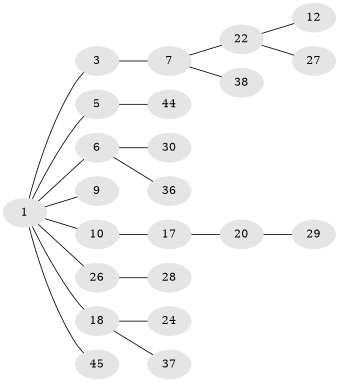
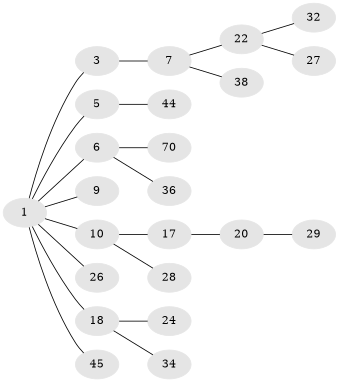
node "12": label "12" -> "32"
node "30": label "30" -> "70"
edge "26" -- "28": now "10" -- "28"
node "37": label "37" -> "34"
